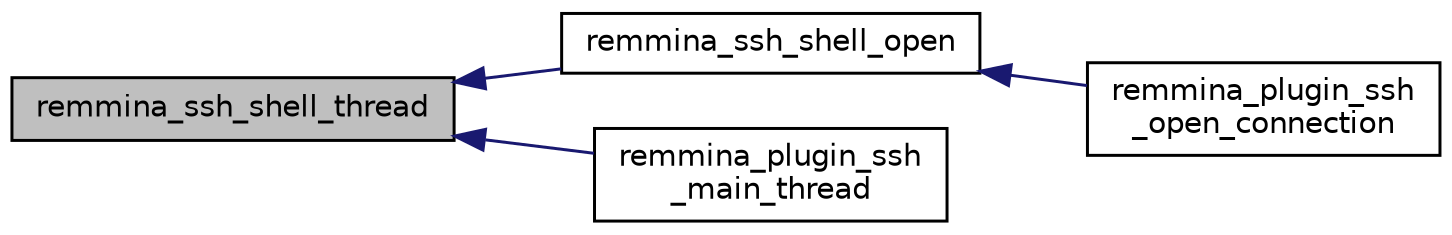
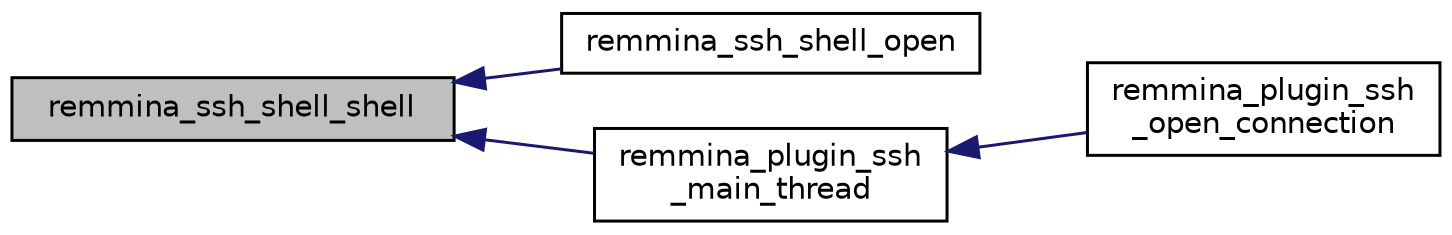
edge "remmina_plugin_ssh _open_connection" -> "remmina_ssh_shell_open": now "remmina_plugin_ssh _open_connection" -> "remmina_plugin_ssh _main_thread"
node "remmina_ssh_shell_thread": label "remmina_ssh_shell_thread" -> "remmina_ssh_shell_shell"
